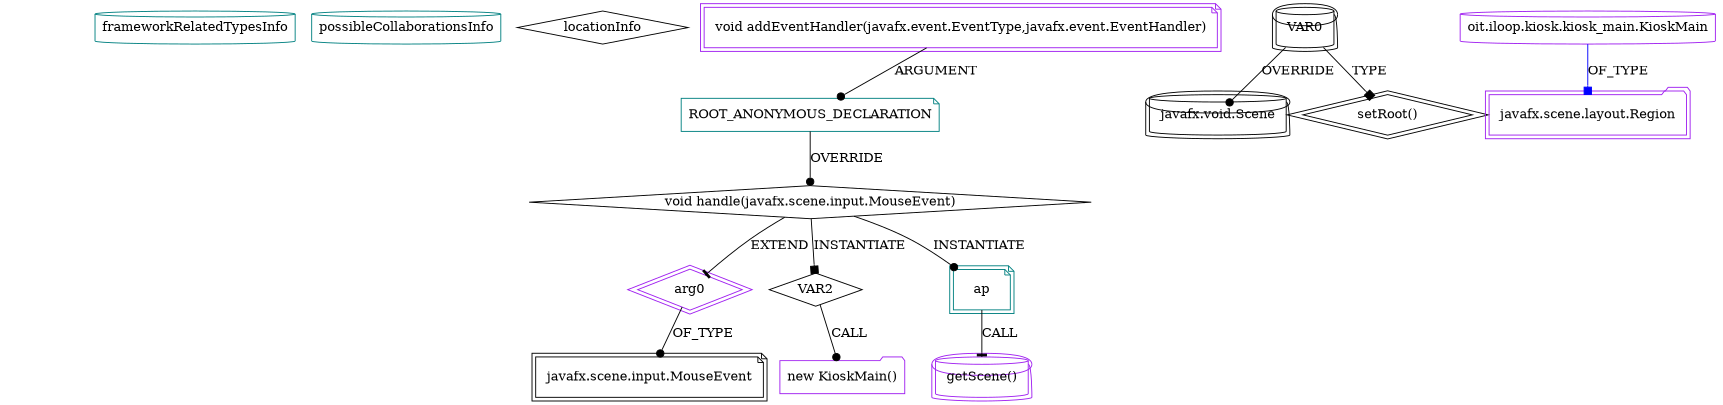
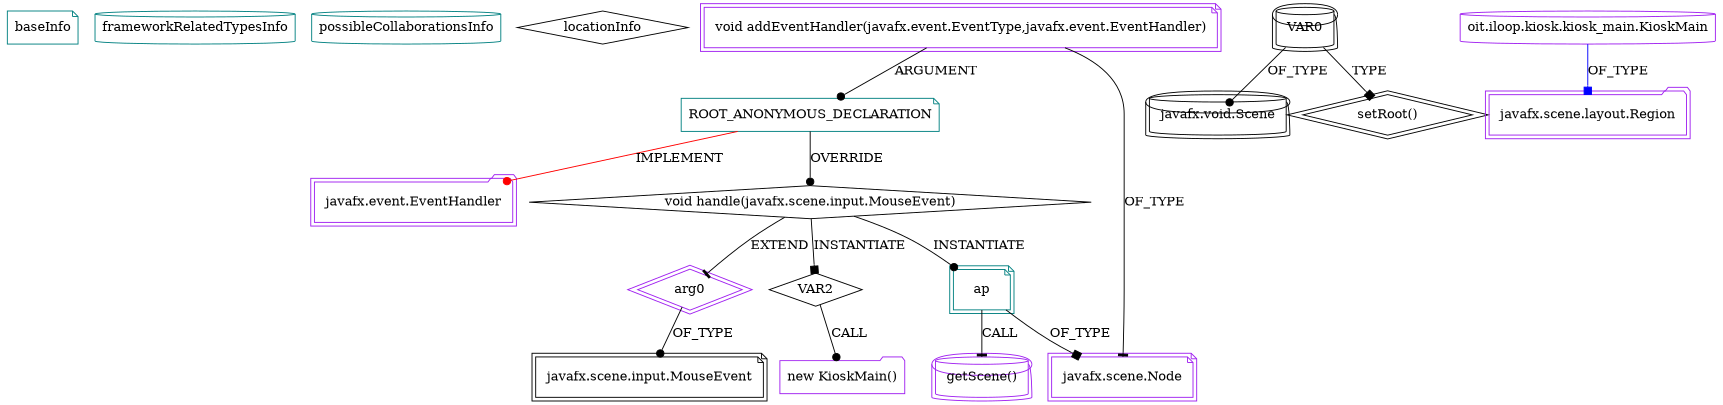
node "baseInfo": added
edge "VAR0" -> "javafx.void.Scene": label "OVERRIDE" -> "OF_TYPE"
node "javafx.event.EventHandler": added
node "javafx.scene.Node": added
